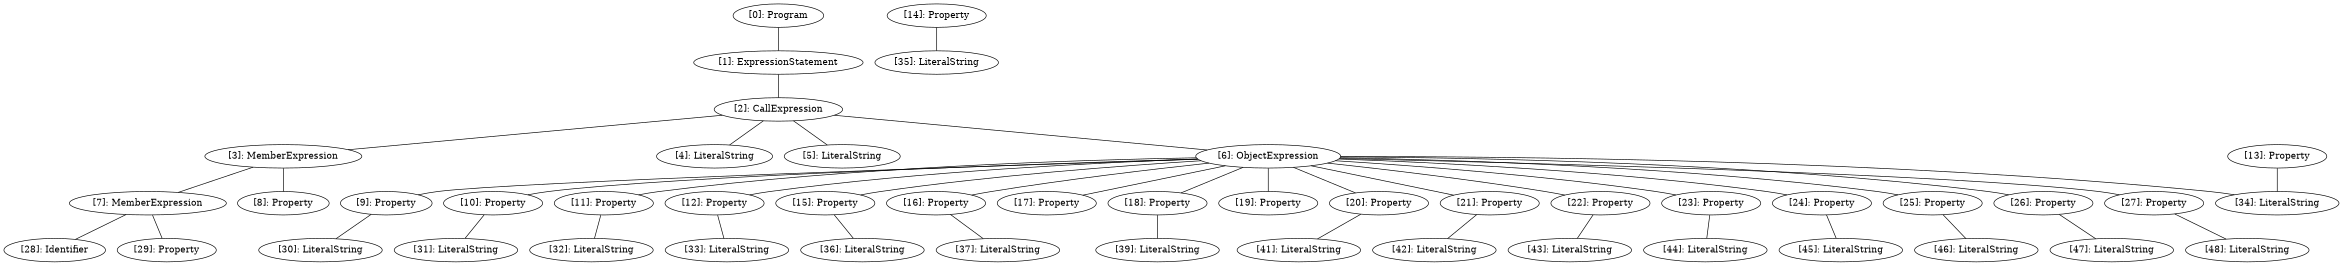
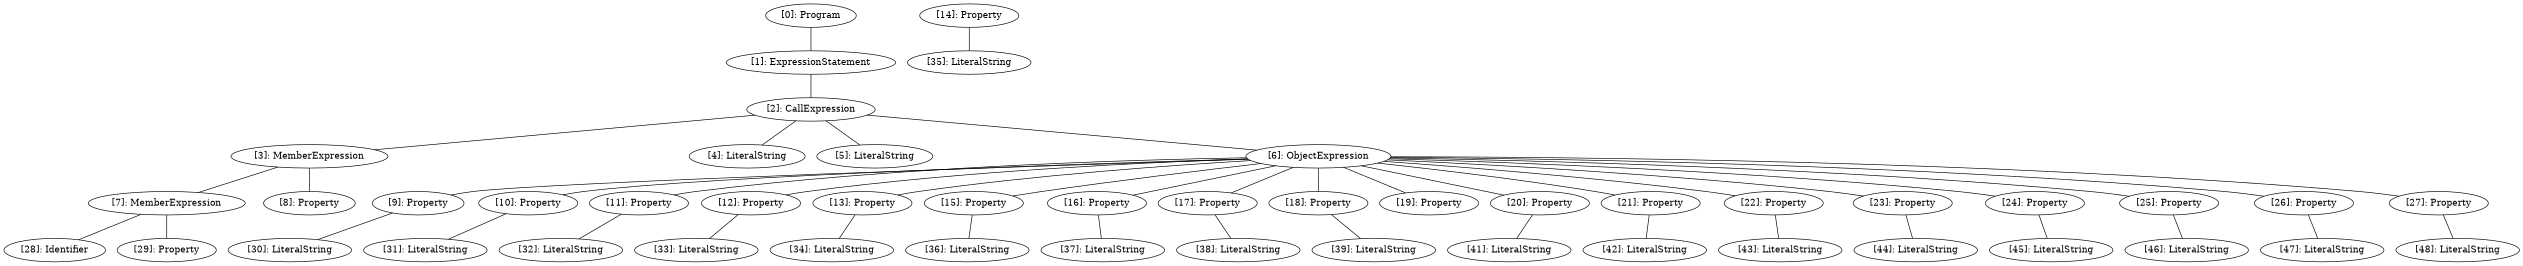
edge "[6]: ObjectExpression" -- "[34]: LiteralString": now "[6]: ObjectExpression" -- "[13]: Property"
node "[38]: LiteralString": added
